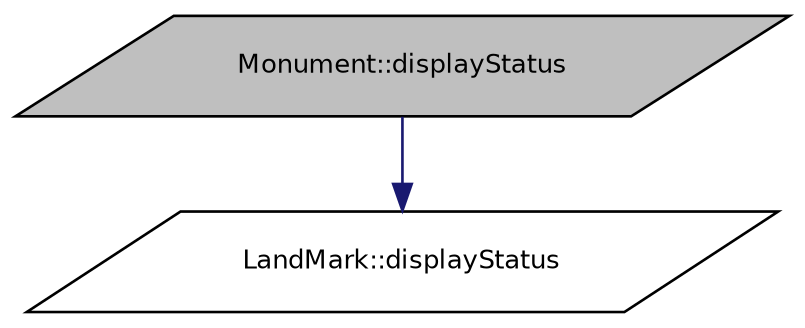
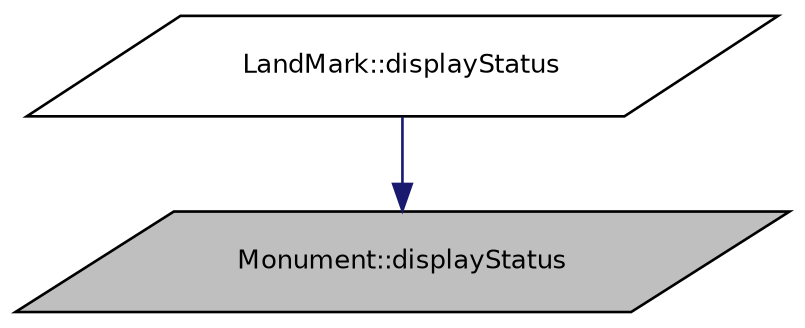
edge "Monument::displayStatus" -> "LandMark::displayStatus": reversed
